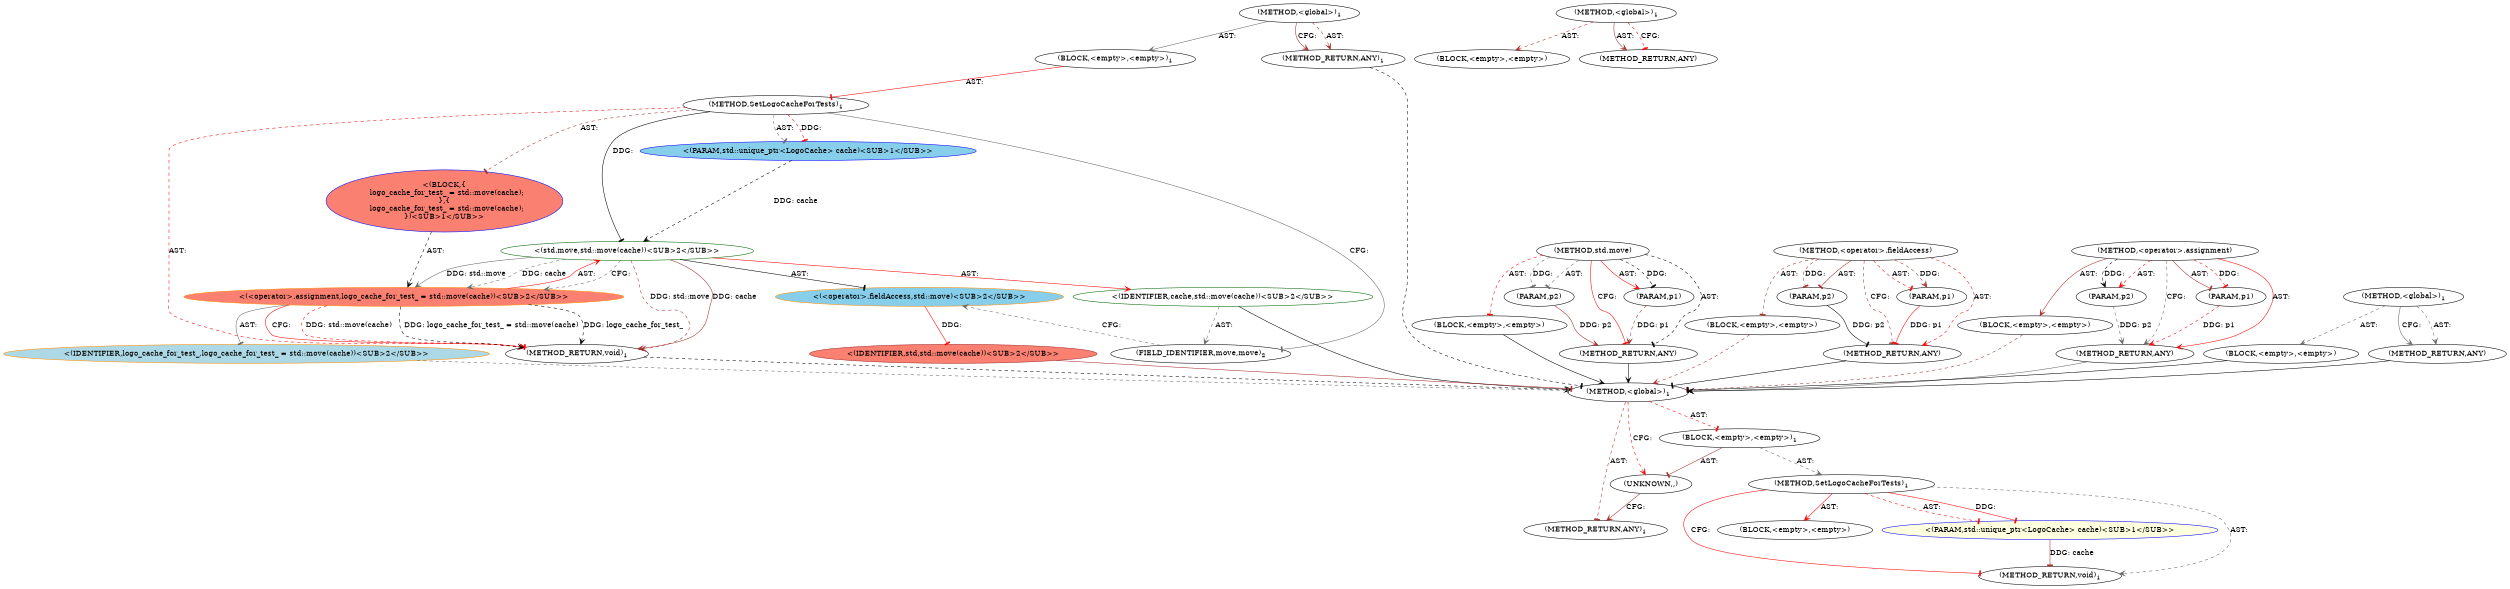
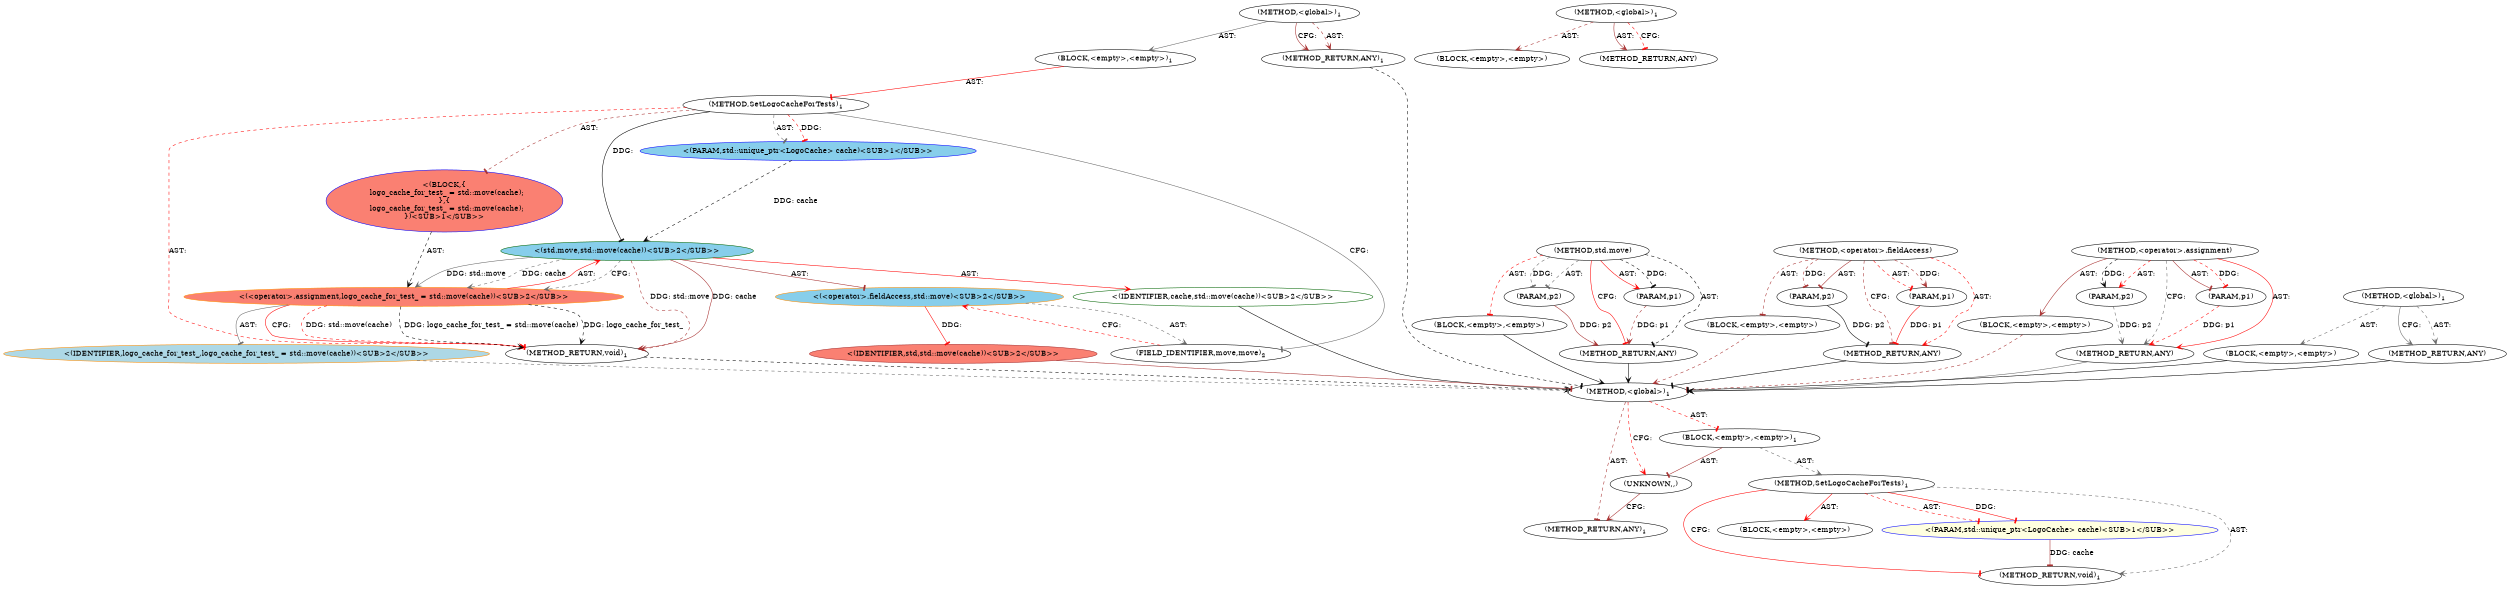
node "<(std.move,std::move(cache))<SUB>2</SUB>>": fillcolor white -> skyblue
edge "<(std.move,std::move(cache))<SUB>2</SUB>>" -> "<(<operator>.fieldAccess,std::move)<SUB>2</SUB>>": color black -> brown
edge "<(IDENTIFIER,cache,std::move(cache))<SUB>2</SUB>>" -> "(FIELD_IDENTIFIER,move,move)": now "<(<operator>.fieldAccess,std::move)<SUB>2</SUB>>" -> "(FIELD_IDENTIFIER,move,move)"
edge "(FIELD_IDENTIFIER,move,move)" -> "<(<operator>.fieldAccess,std::move)<SUB>2</SUB>>": color gray40 -> red
